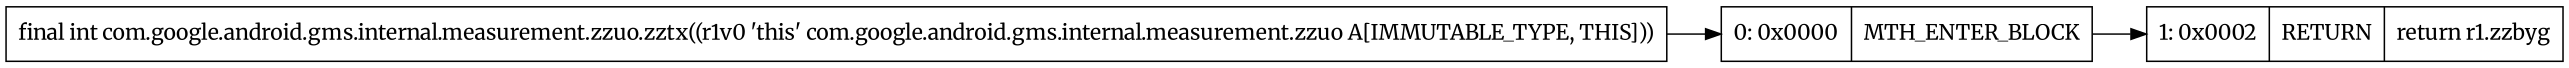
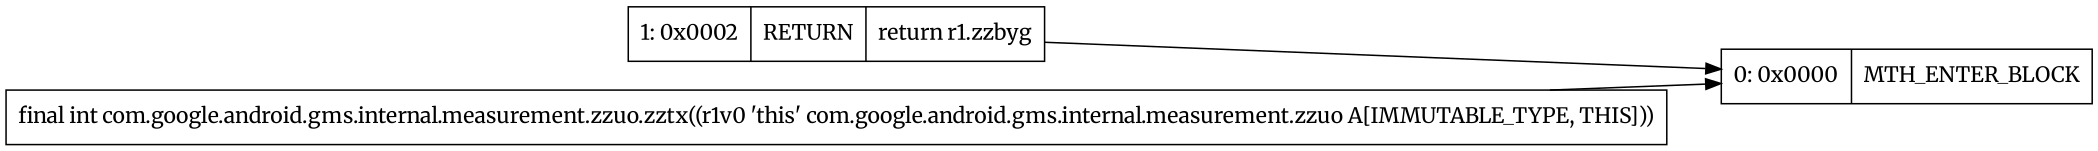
edge "0: 0x0000" -> "1: 0x0002": reversed
